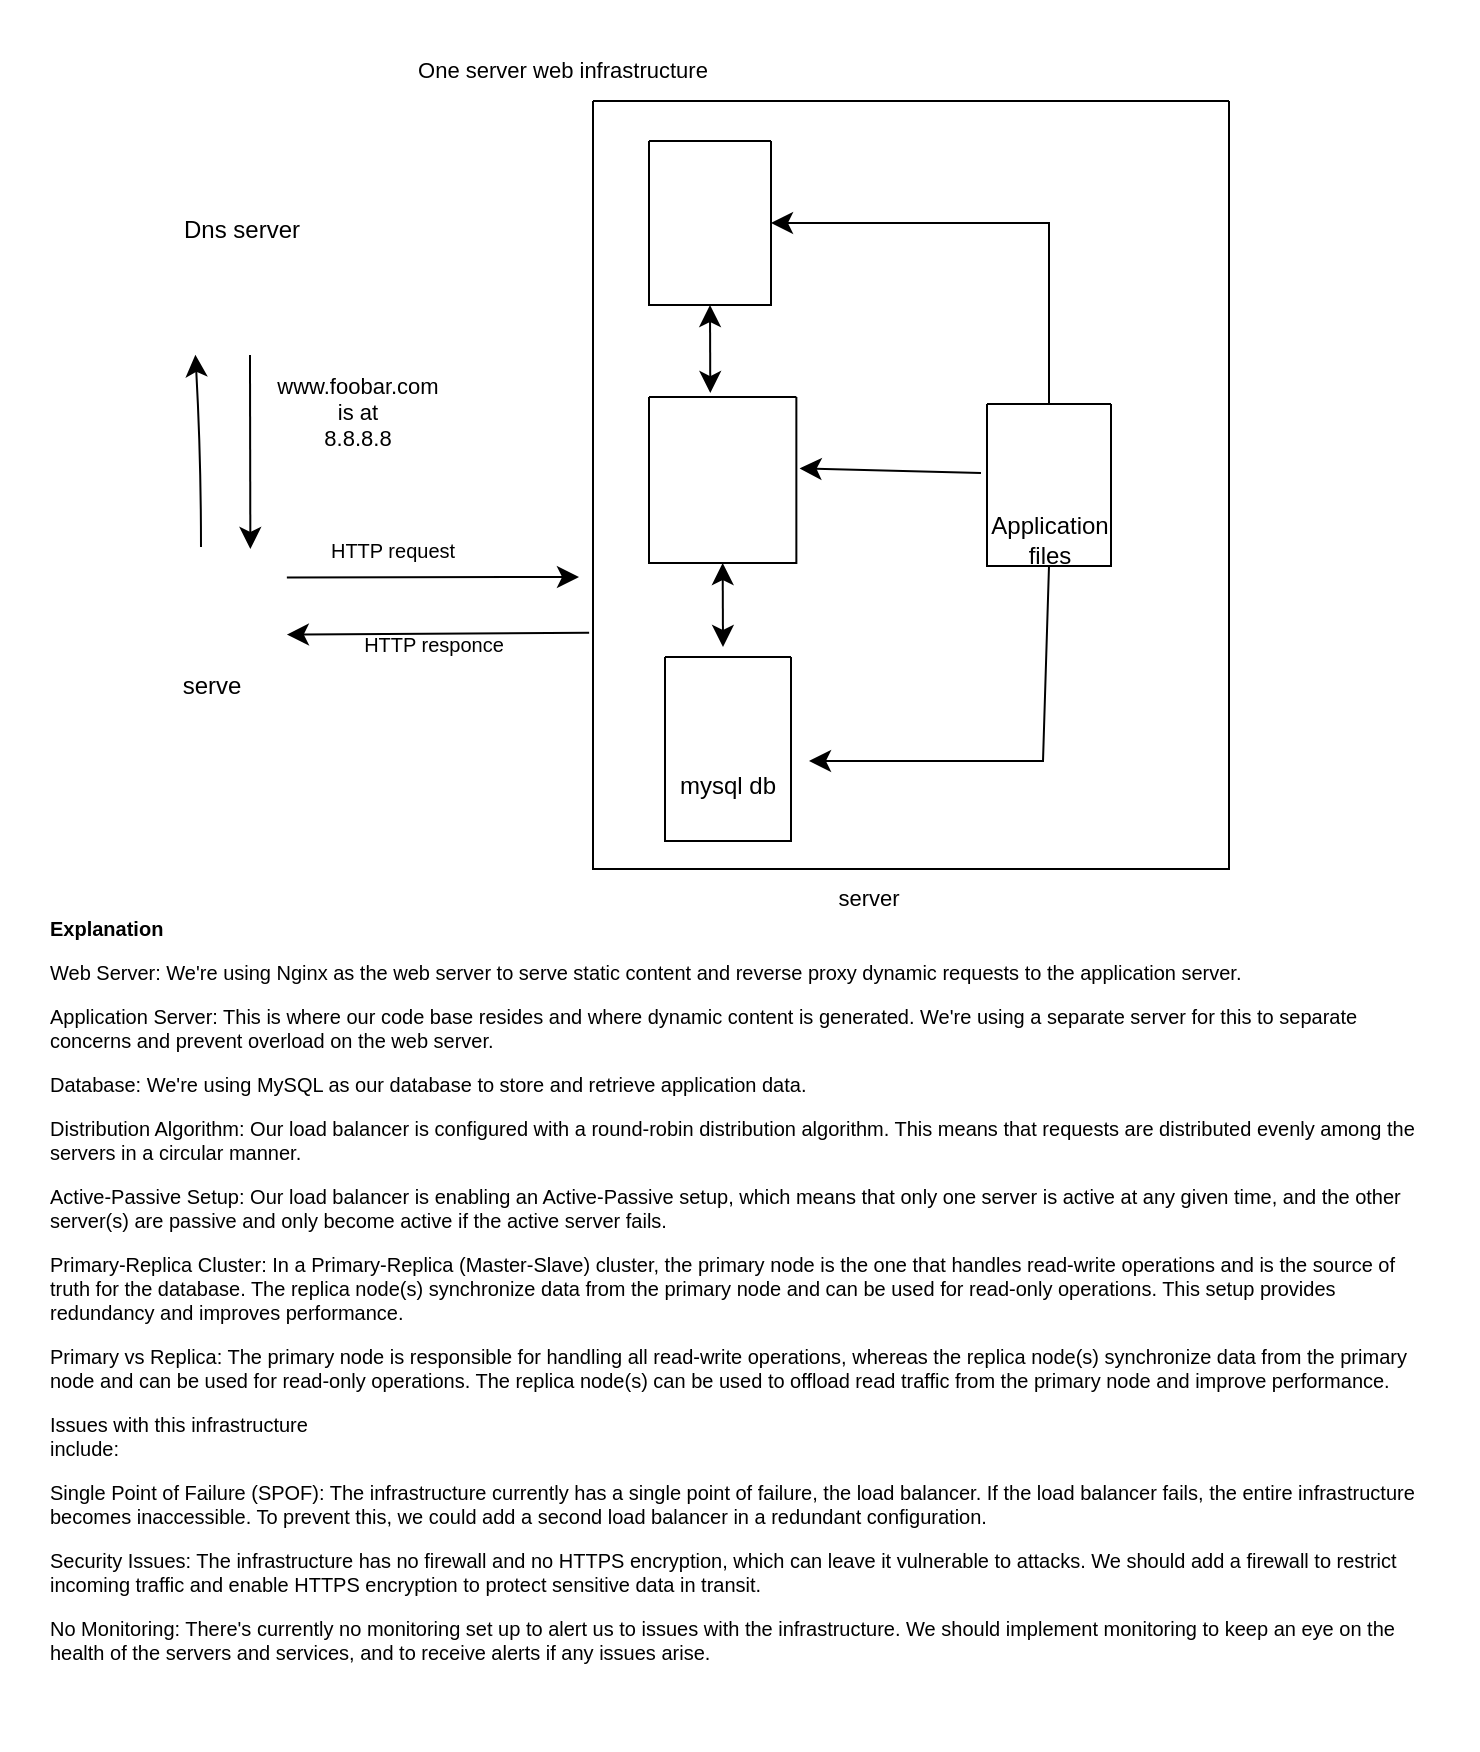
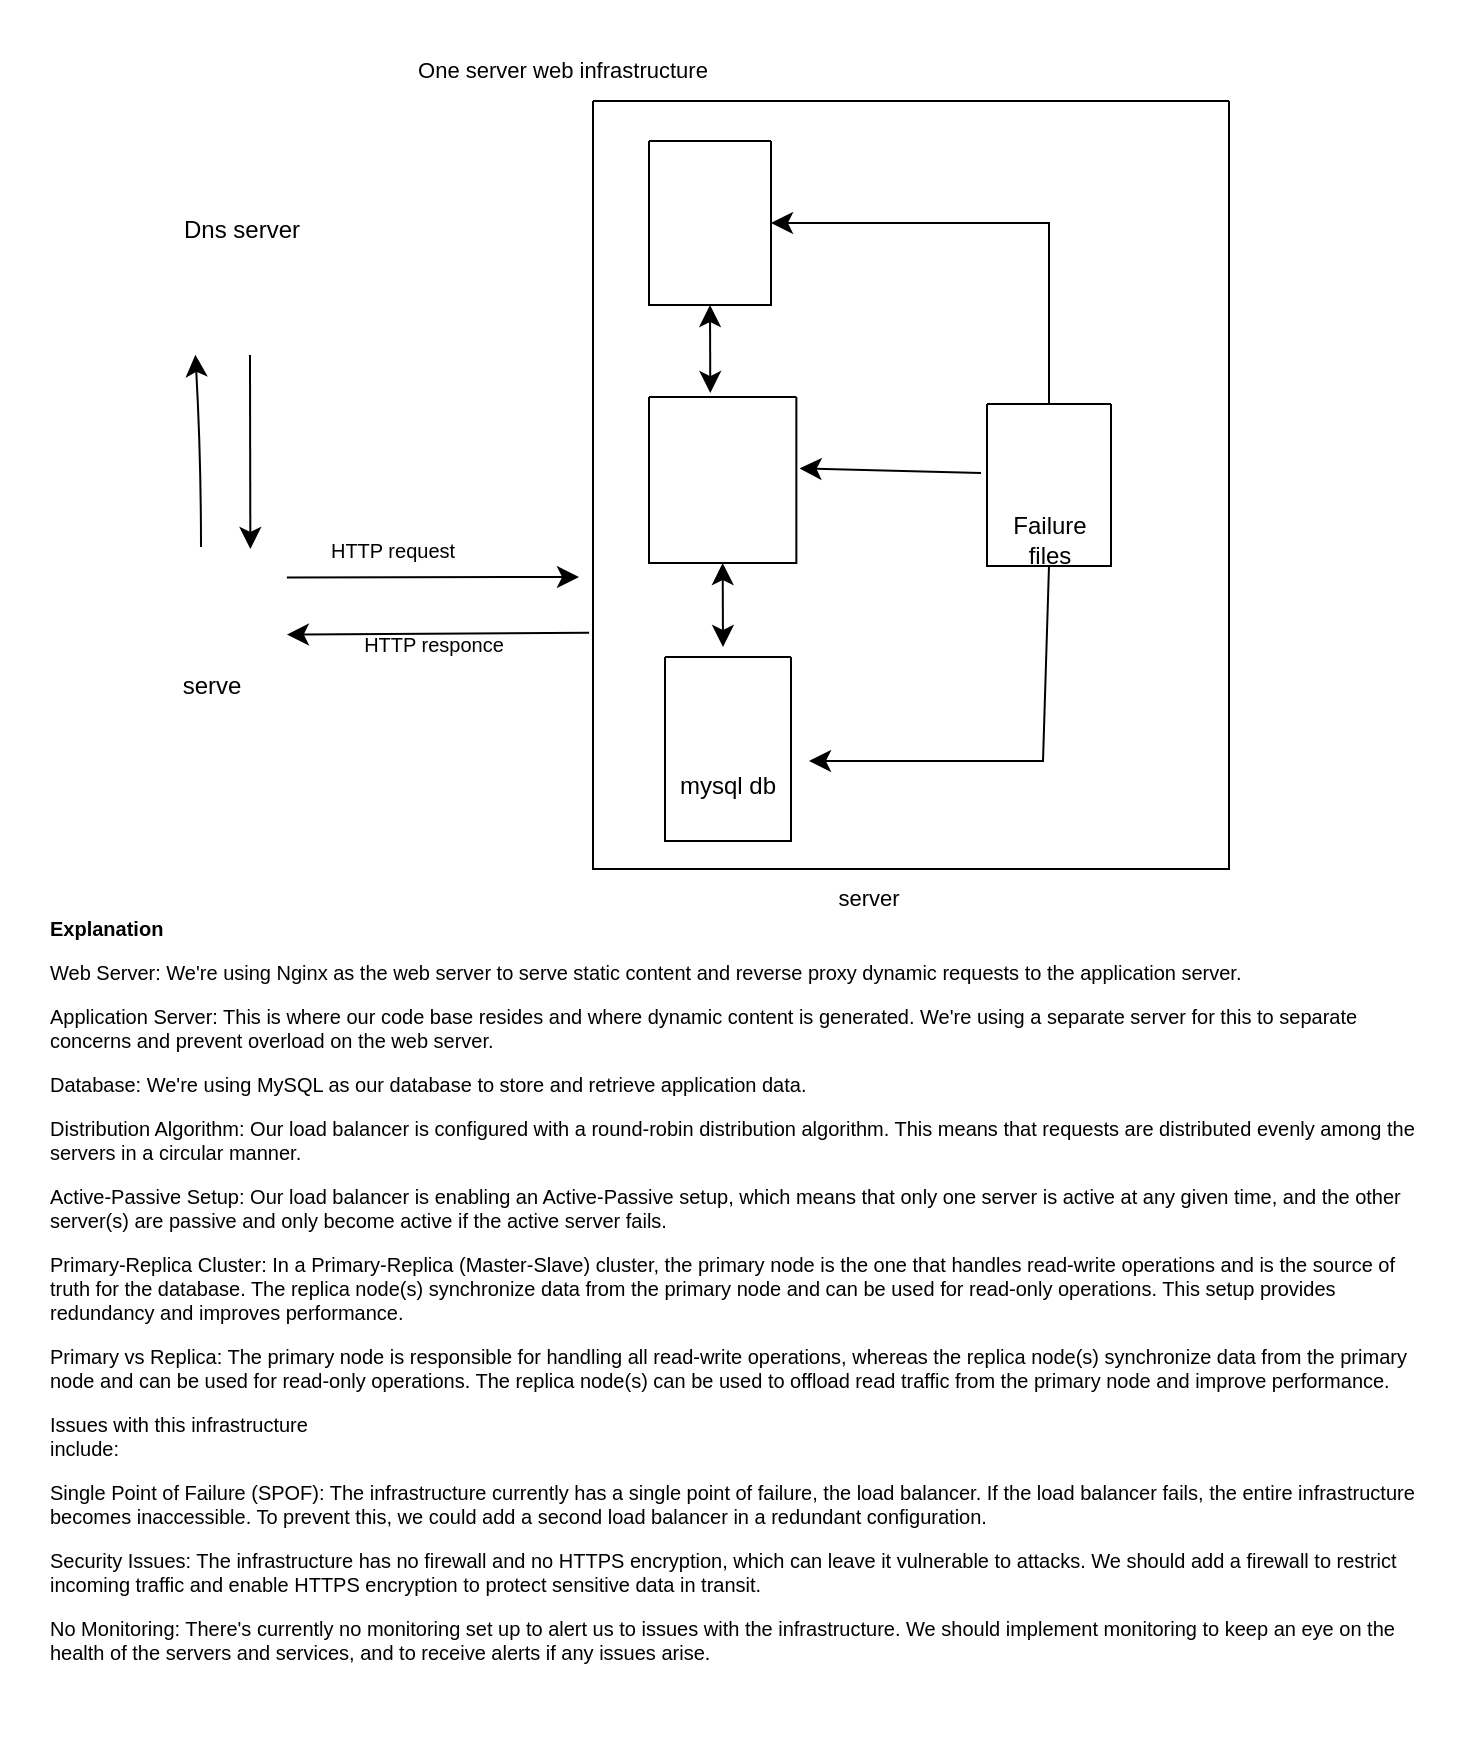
node "www.foobar.com is at 8.8.8.8": removed
node "Application files": label "Application files" -> "Failure files"
